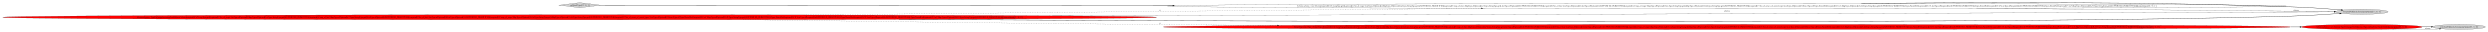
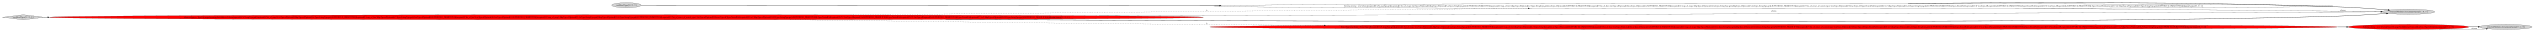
node "testMixedTypes['0', '0', '1']": shape diamond -> ellipse
node "testMixedTypes['1', '0', '0']": added
